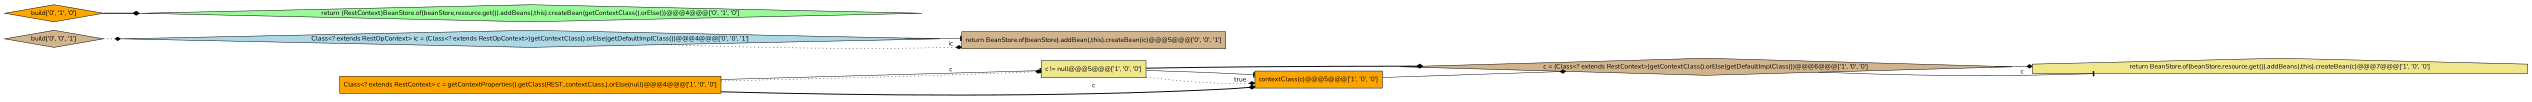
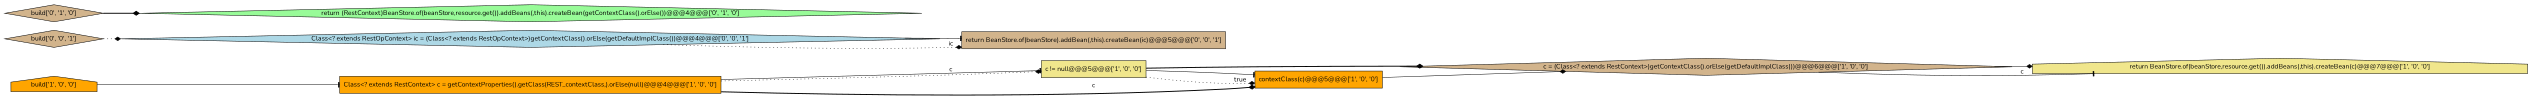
node "build['0', '1', '0']": fillcolor orange -> tan
node "build['1', '0', '0']": added
